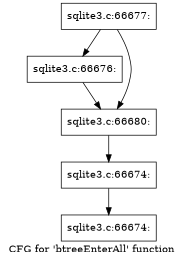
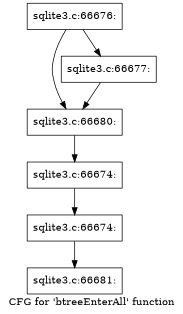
edge "sqlite3.c:66677:" -> "sqlite3.c:66676:": reversed
node "sqlite3.c:66681:": added
